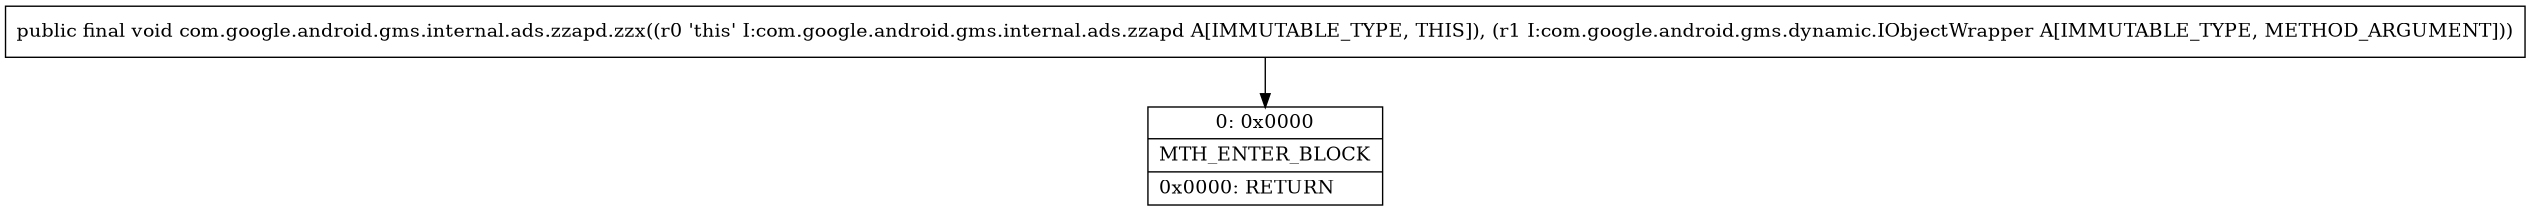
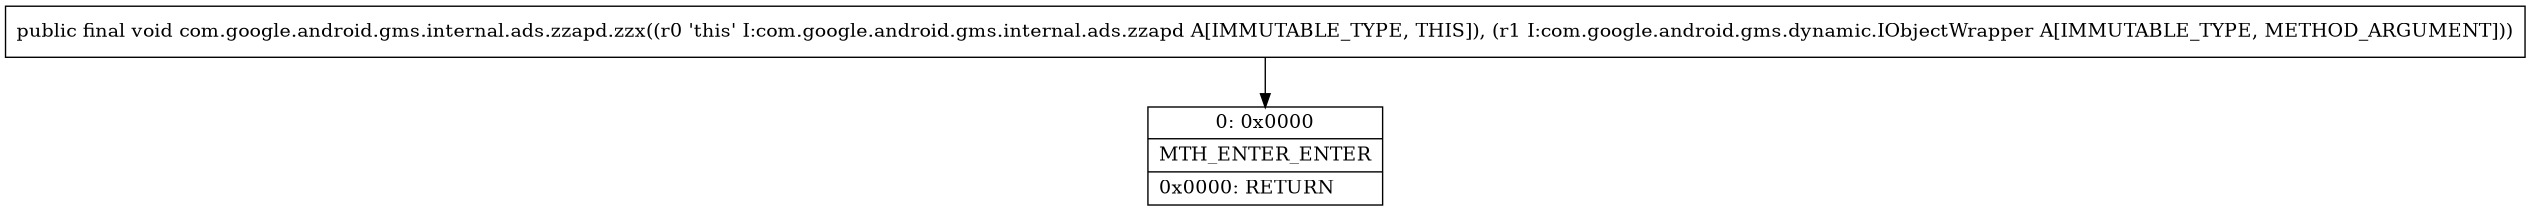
node "0: 0x0000": text "MTH_ENTER_BLOCK" -> "MTH_ENTER_ENTER"
